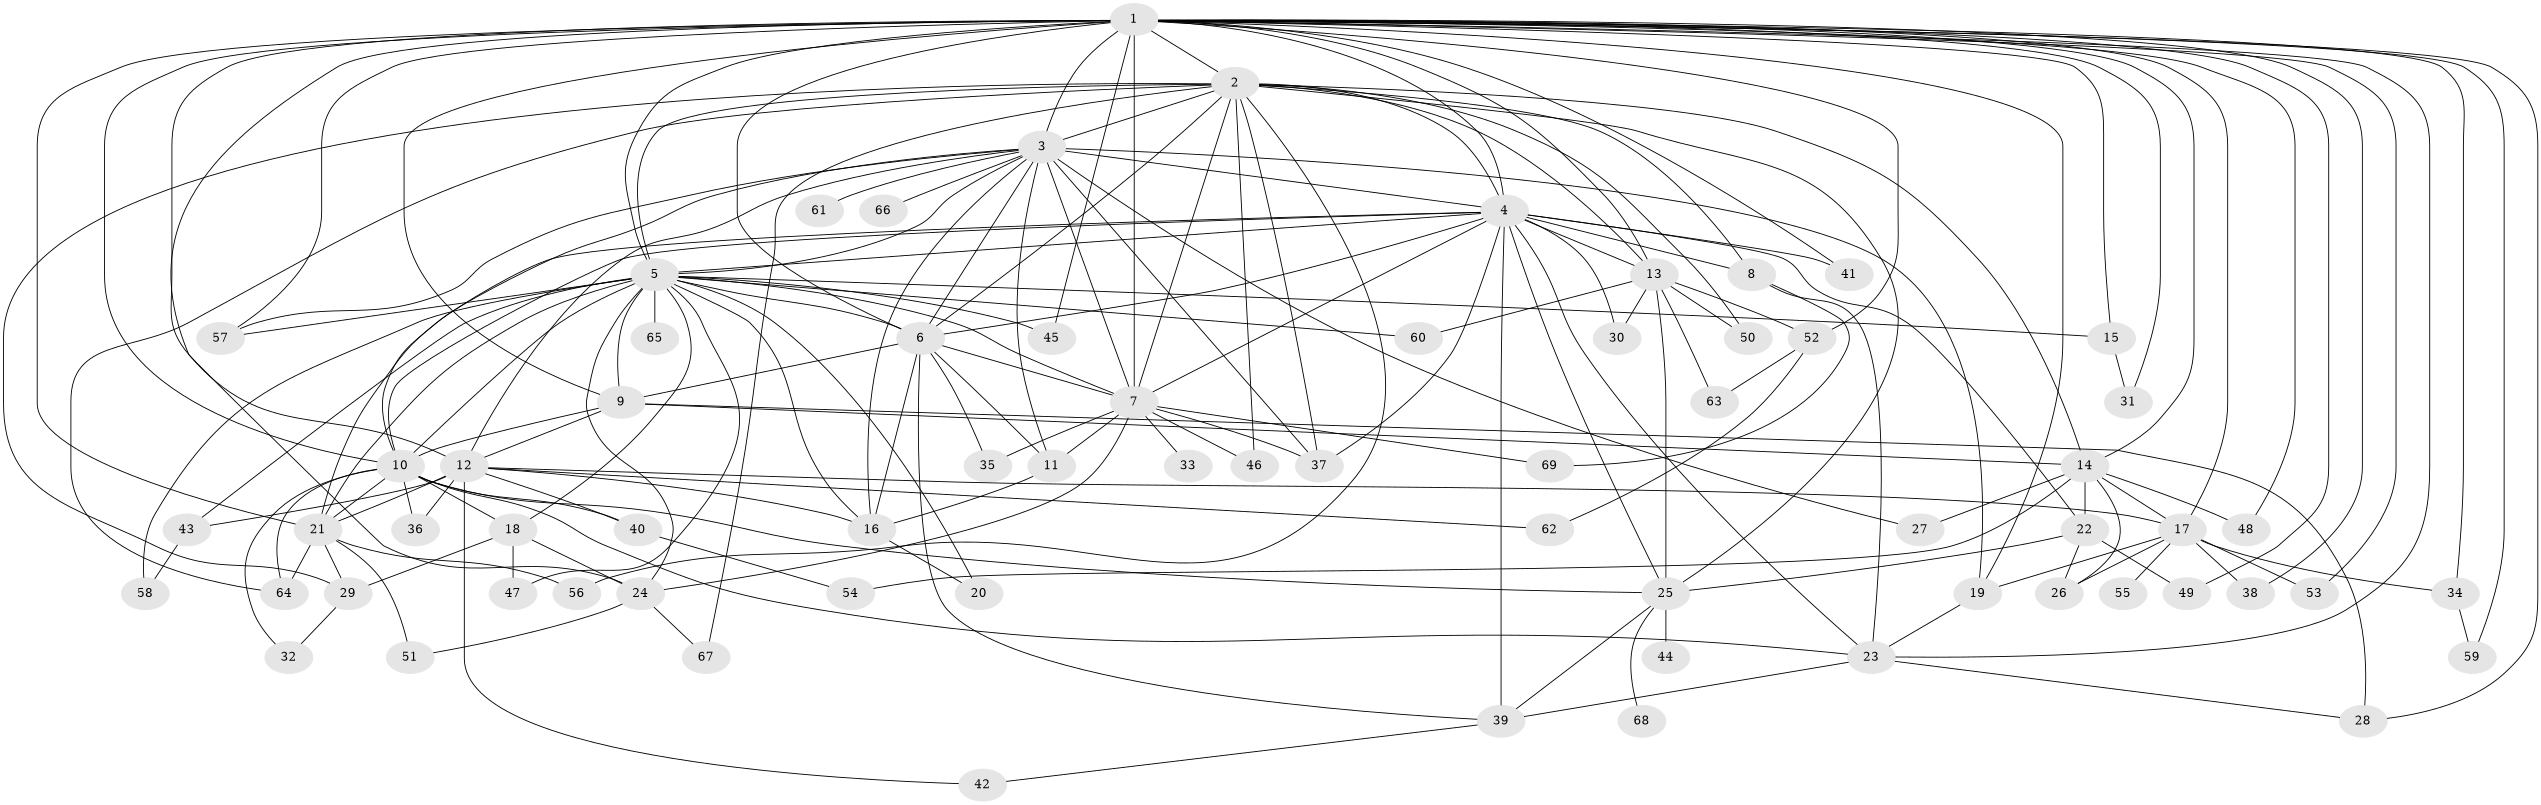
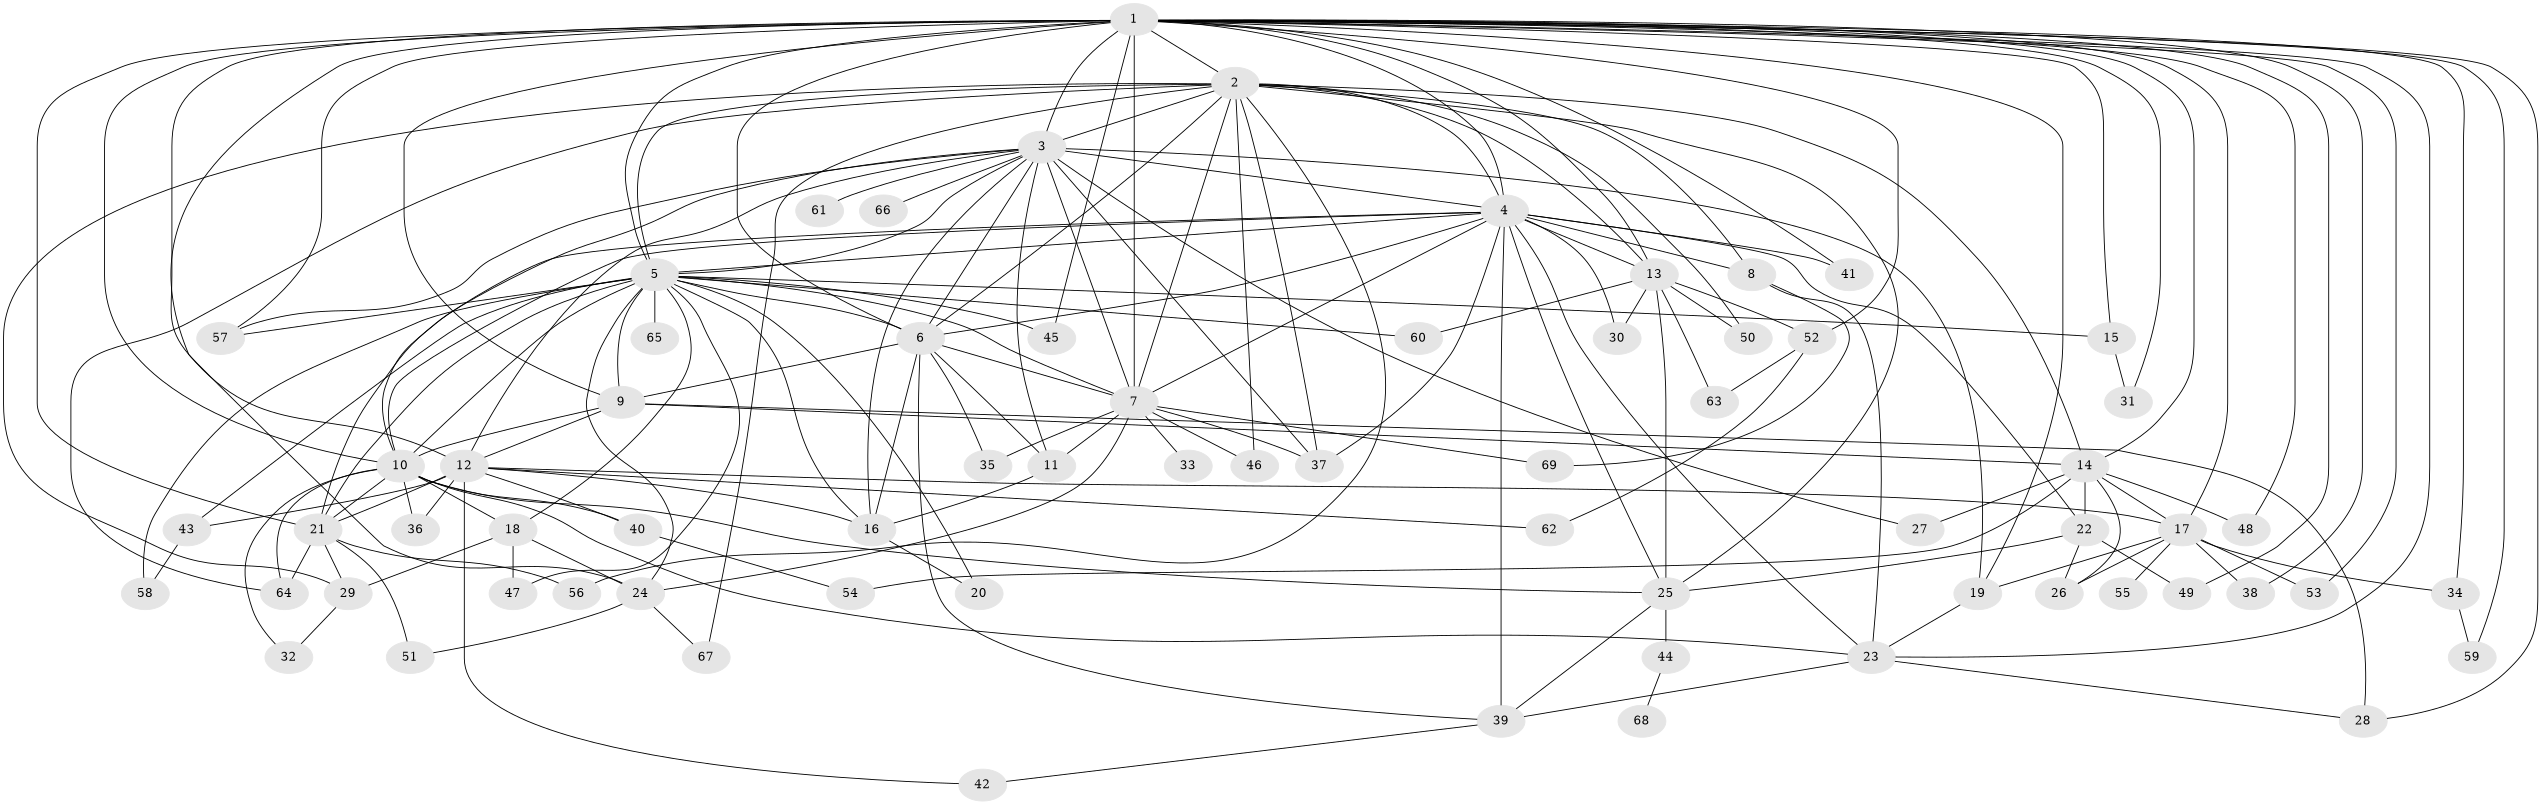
edge "25" -- "68": now "44" -- "68"
